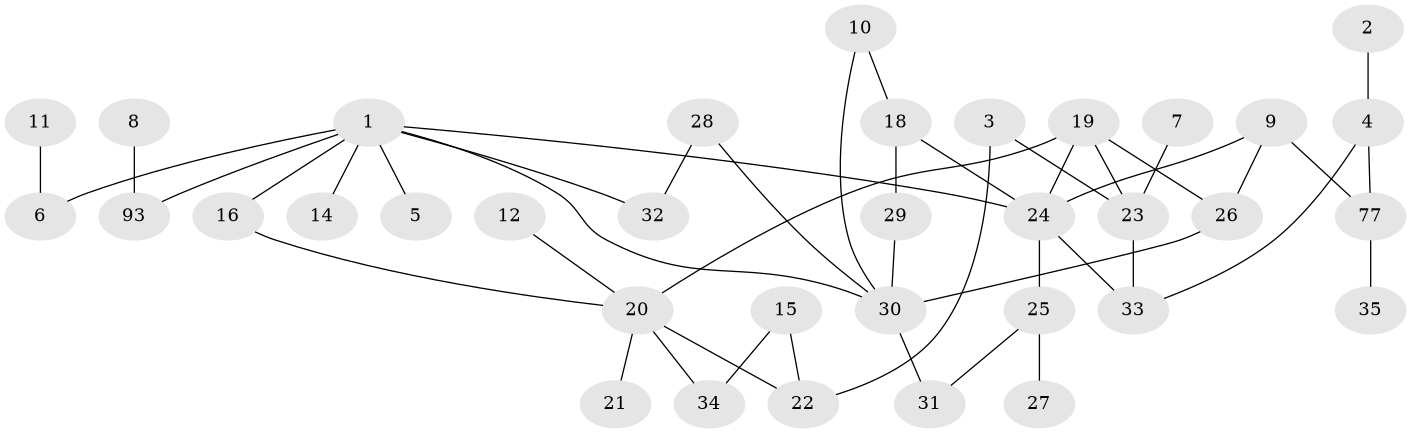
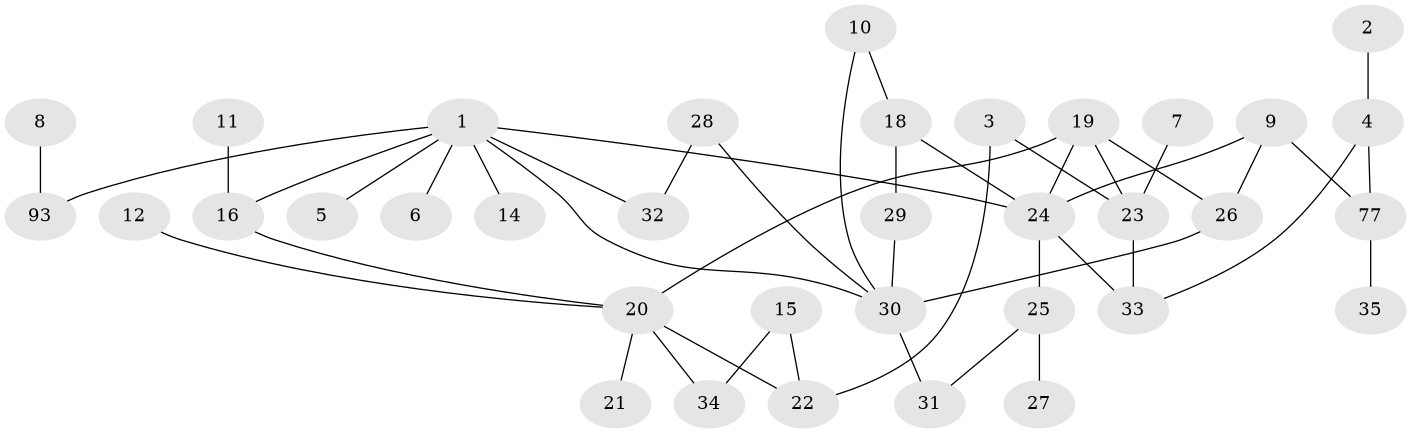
edge "11" -- "6": now "11" -- "16"
